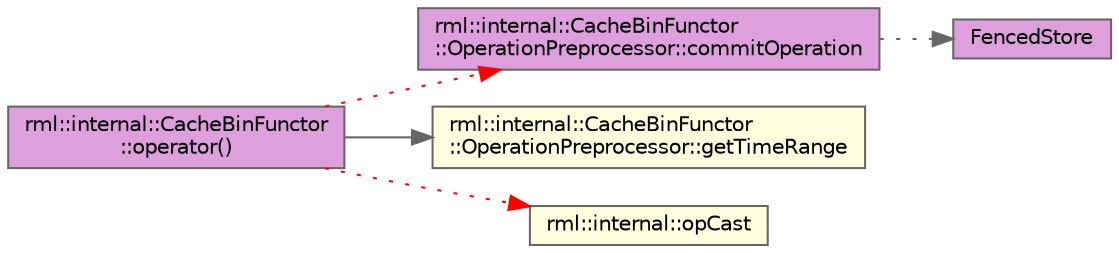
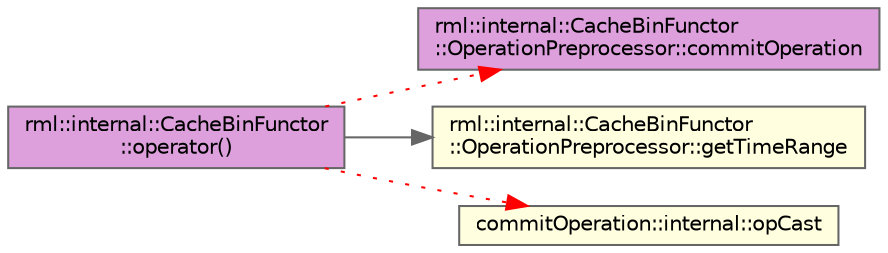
node "FencedStore": removed
node "rml::internal::opCast": label "rml::internal::opCast" -> "commitOperation::internal::opCast"
